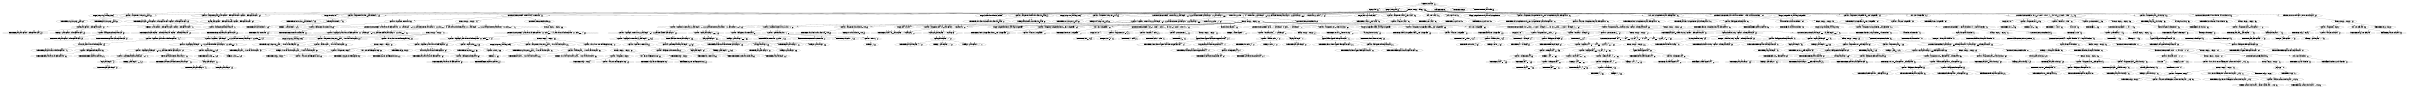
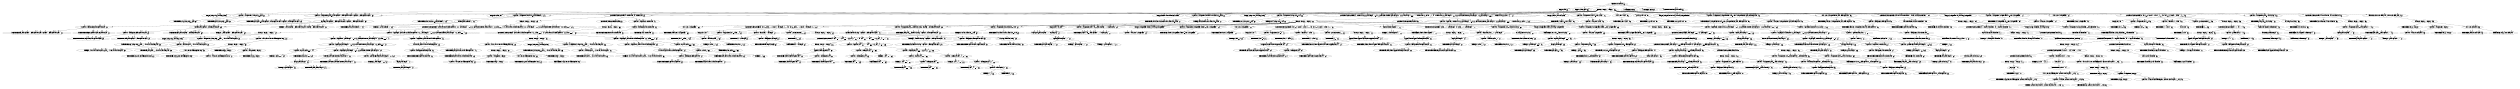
node "(IDENTIFIER,tok,new StringTokenizer(path, File.separator))": removed
node "(IDENTIFIER,sbRoot,sbRoot.append(':'))": added
node "(IDENTIFIER,path,path.substring(1))": removed
